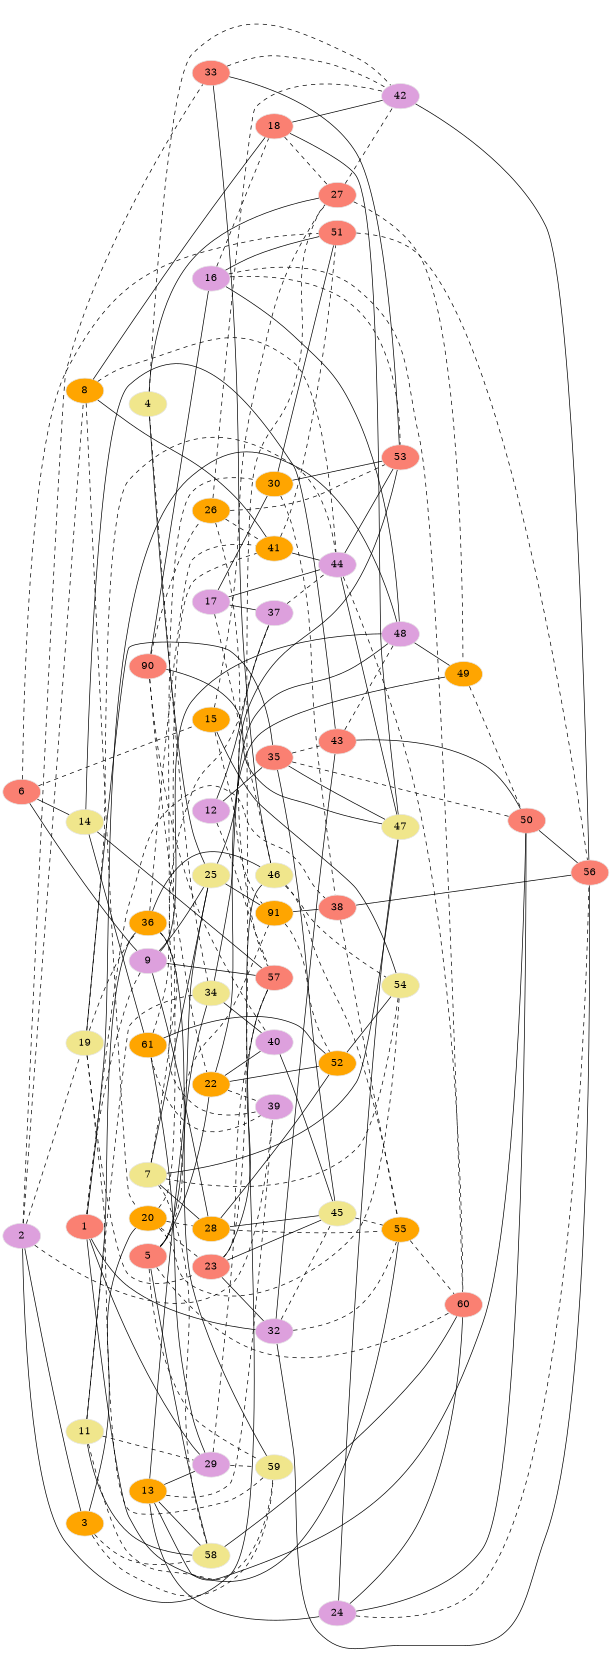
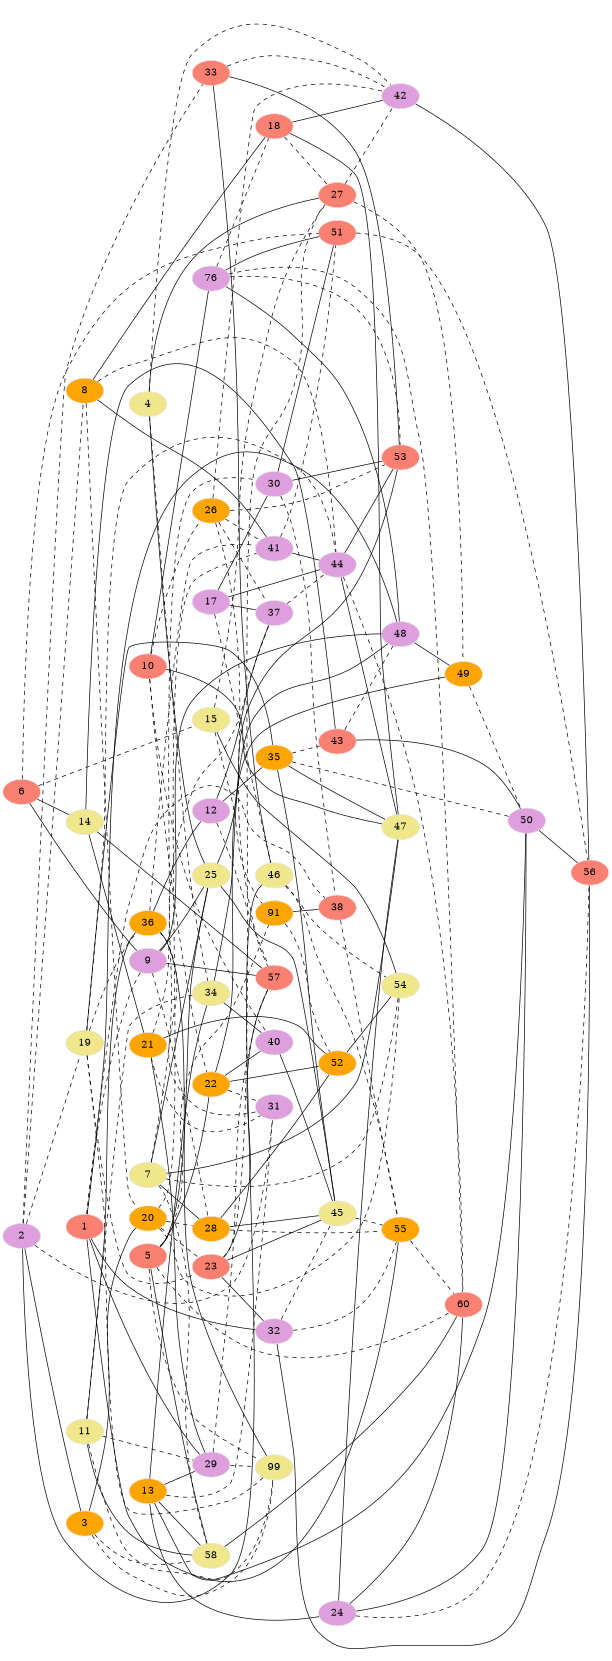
node "16": label "16" -> "76"
node "30": fillcolor orange -> plum
node "41": fillcolor orange -> plum
edge "26" -- "37": added
node "90": label "90" -> "10"
node "15": fillcolor orange -> khaki
node "35": fillcolor salmon -> orange
node "50": fillcolor salmon -> plum
edge "46" -- "36": now "12" -- "36"
edge "56" -- "38": removed
edge "25" -- "91": now "25" -- "45"
edge "43" -- "32": removed
node "61": label "61" -> "21"
node "39": label "39" -> "31"
edge "9" -- "28": style solid -> dashed
node "59": label "59" -> "99"
